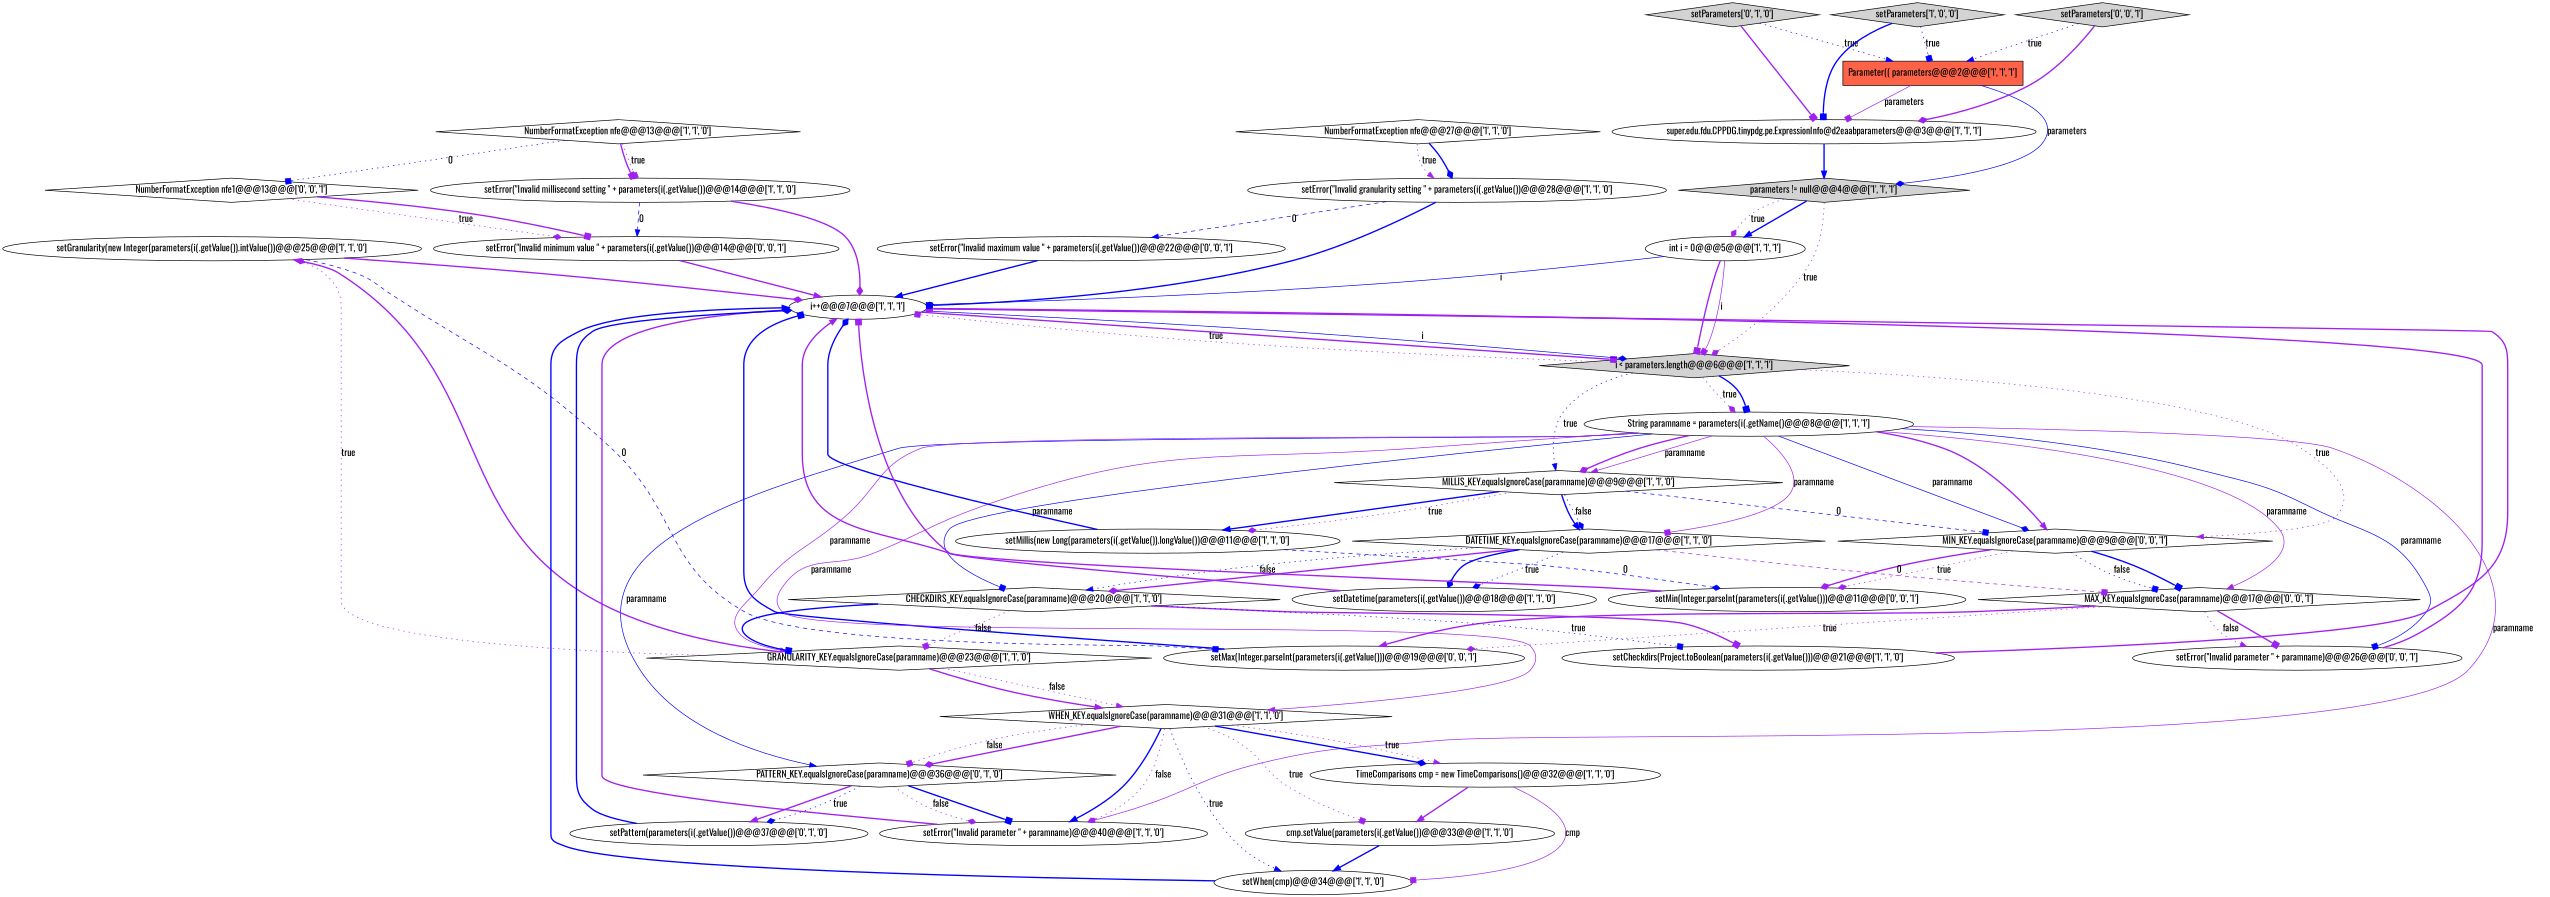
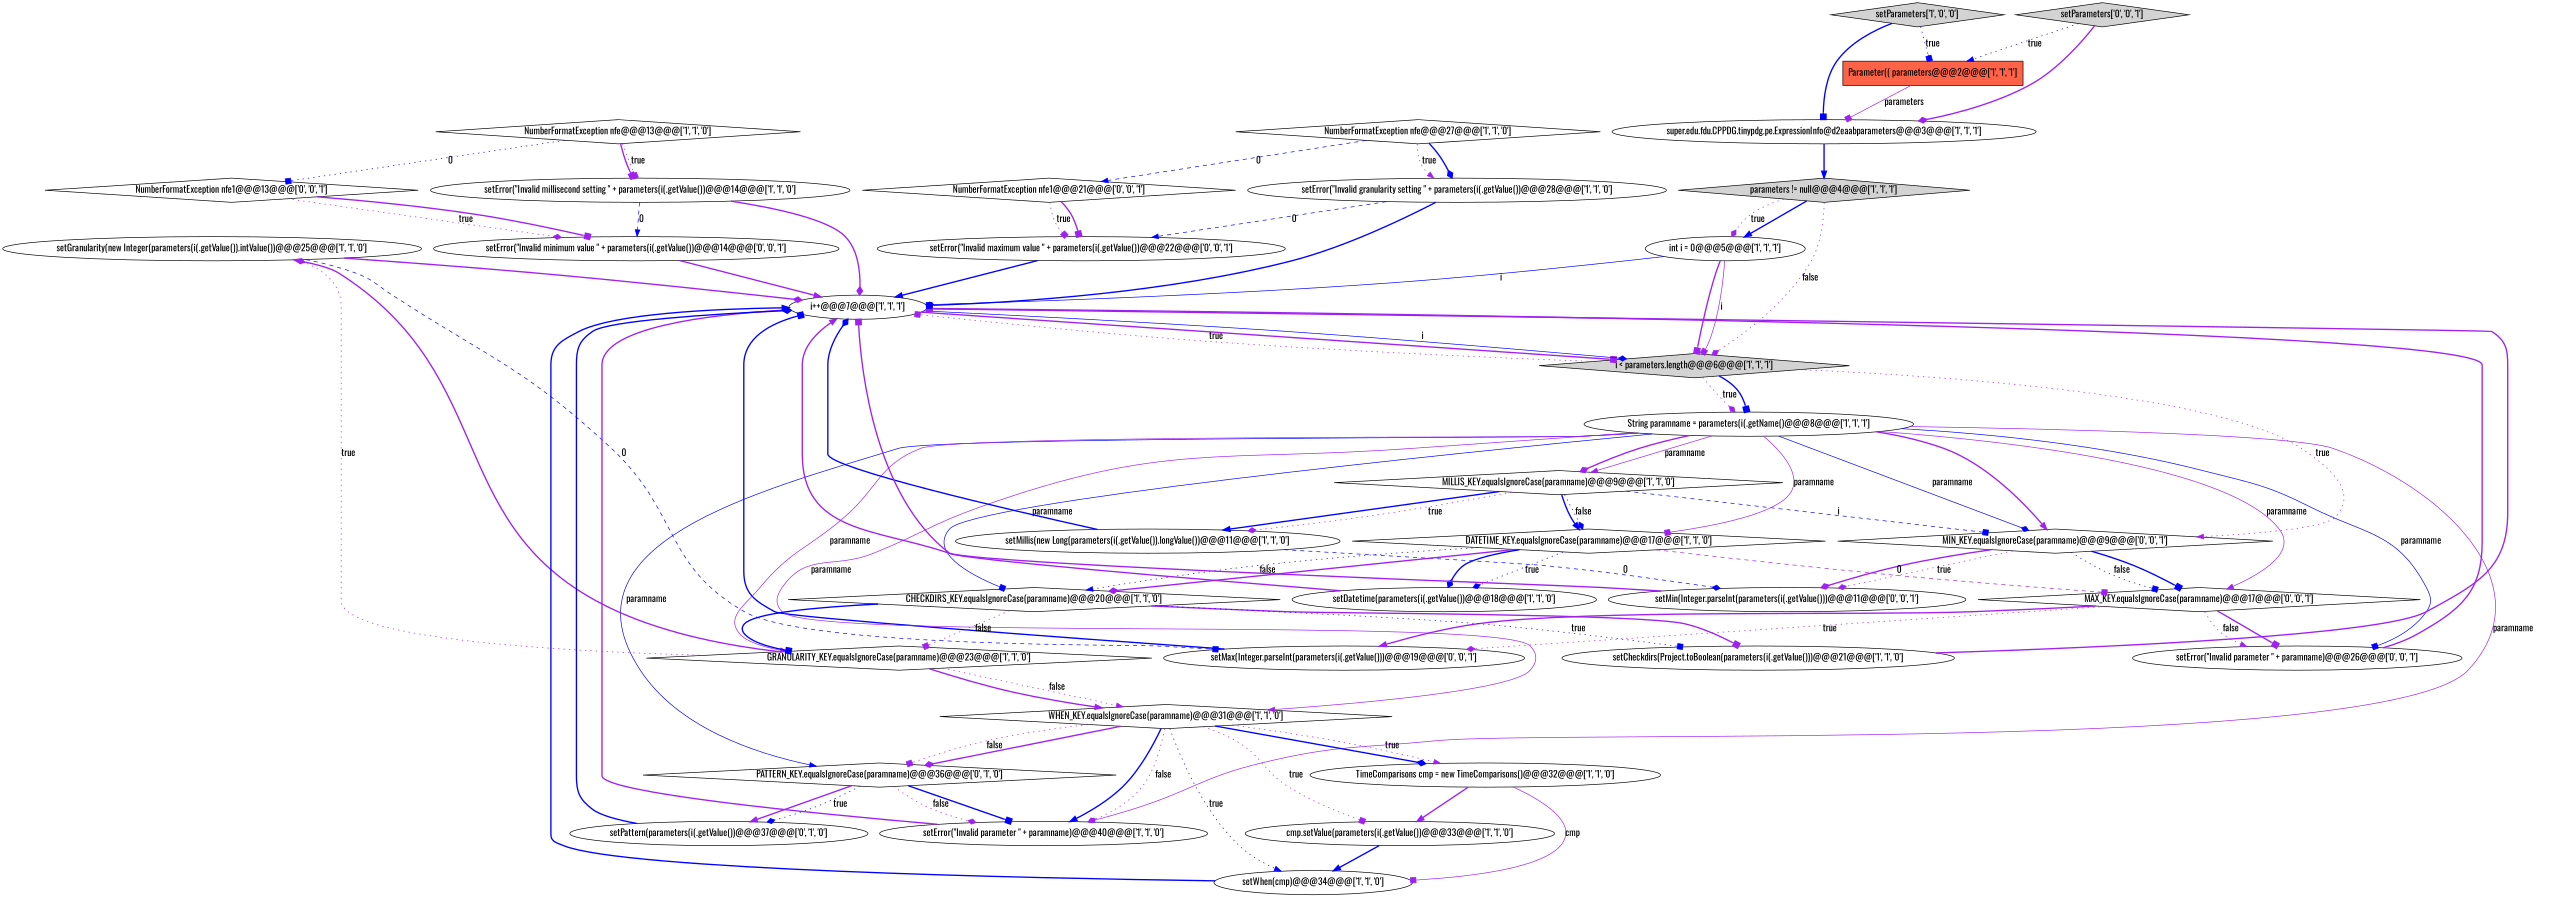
node "setParameters['0', '1', '0']": removed
edge "Parameter(( parameters@@@2@@@['1', '1', '1']" -> "parameters != null@@@4@@@['1', '1', '1']": removed, label "parameters"
node "NumberFormatException nfe1@@@21@@@['0', '0', '1']": added
edge "parameters != null@@@4@@@['1', '1', '1']" -> "i < parameters.length@@@6@@@['1', '1', '1']": label "true" -> "false"
edge "i < parameters.length@@@6@@@['1', '1', '1']" -> "MILLIS_KEY.equalsIgnoreCase(paramname)@@@9@@@['1', '1', '0']": removed, label "true"
edge "MILLIS_KEY.equalsIgnoreCase(paramname)@@@9@@@['1', '1', '0']" -> "MIN_KEY.equalsIgnoreCase(paramname)@@@9@@@['0', '0', '1']": label "0" -> "i"
